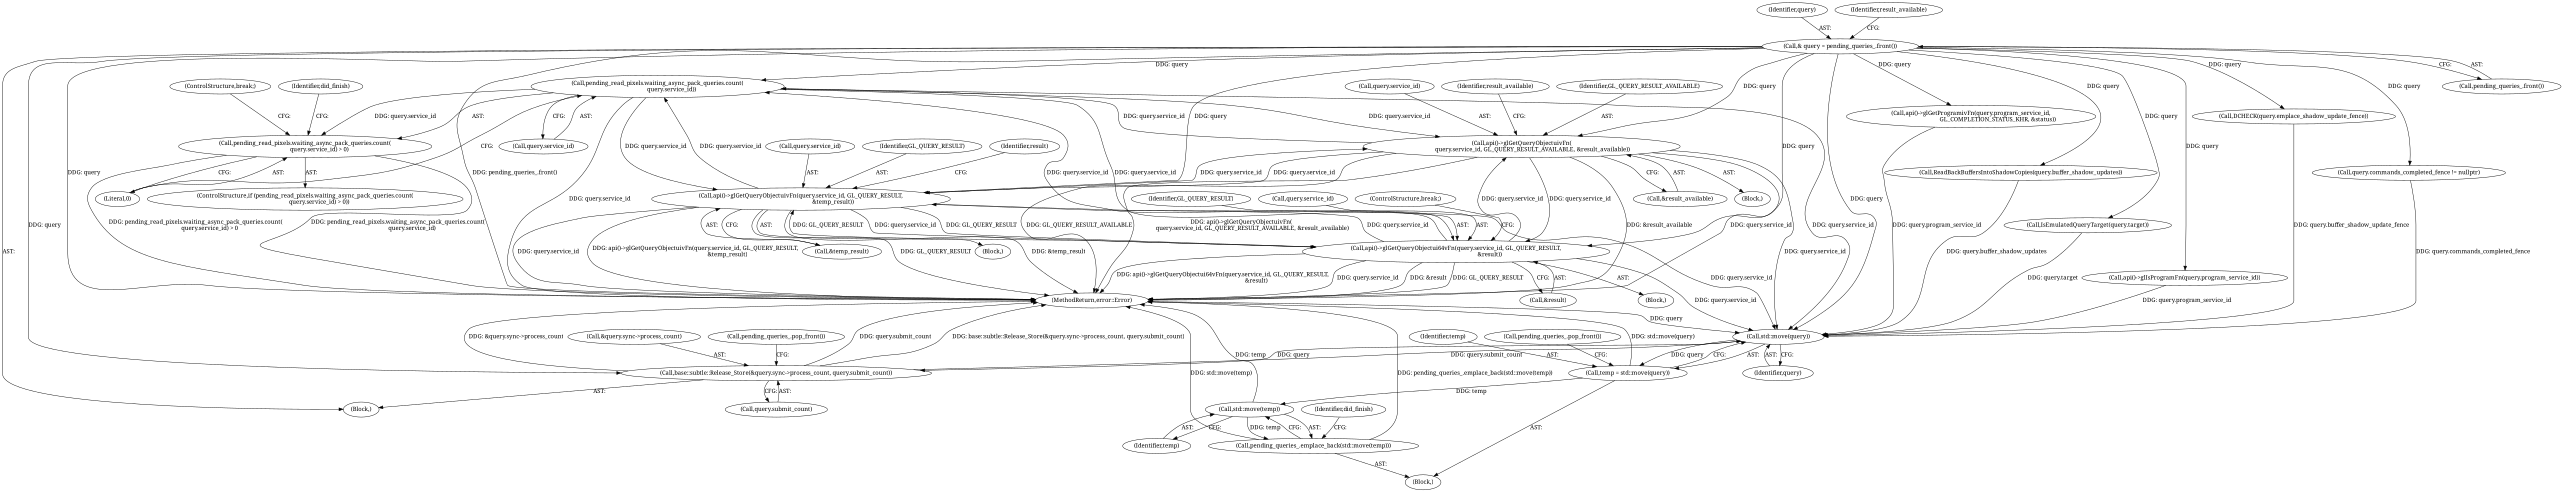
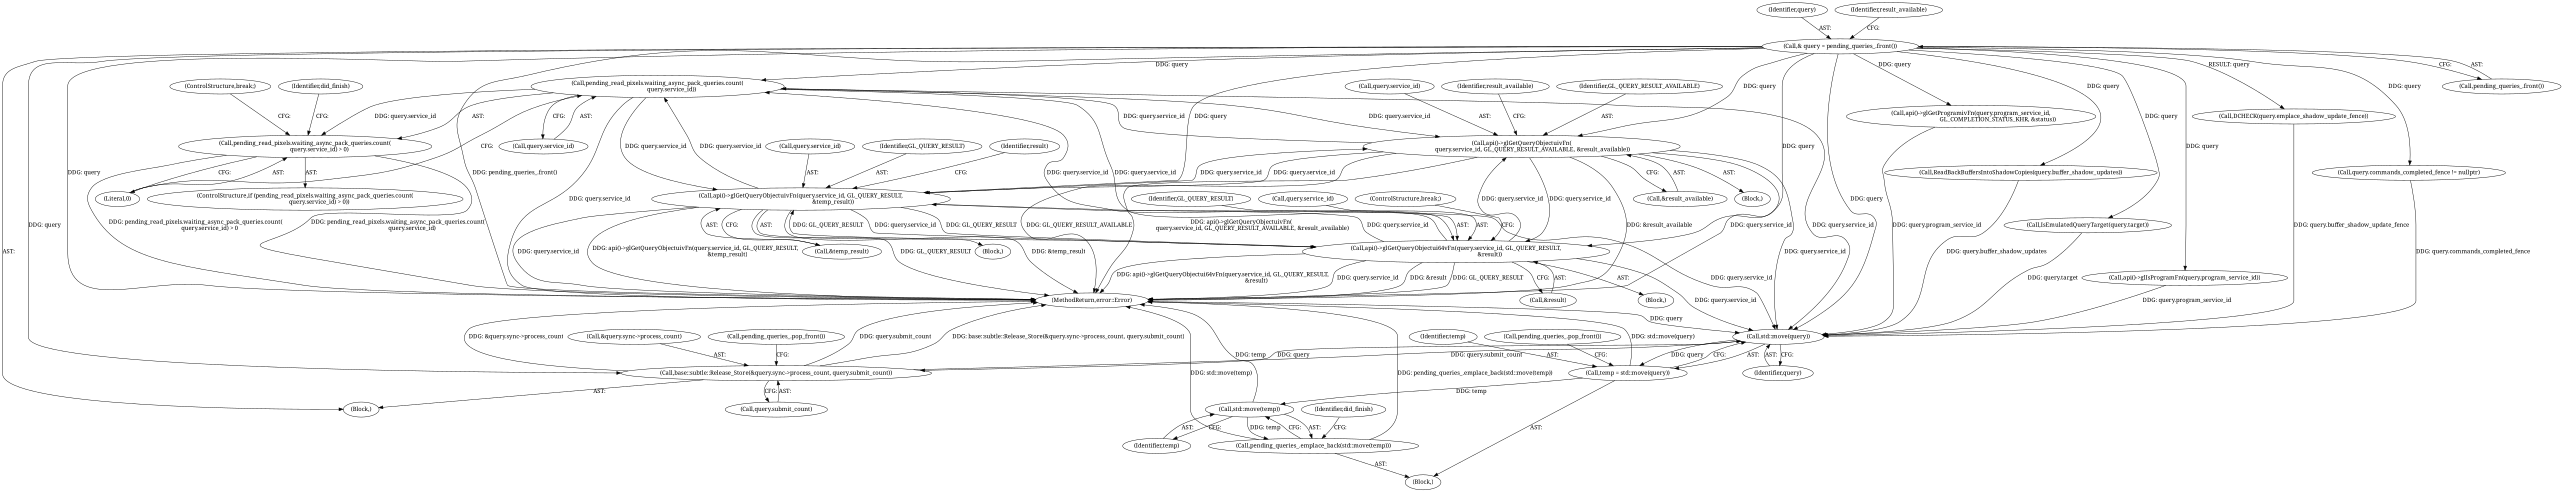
edge "(Call,& query = pending_queries_.front())" -> "(Call,DCHECK(query.emplace_shadow_update_fence))": label "DDG: query" -> "RESULT: query"
